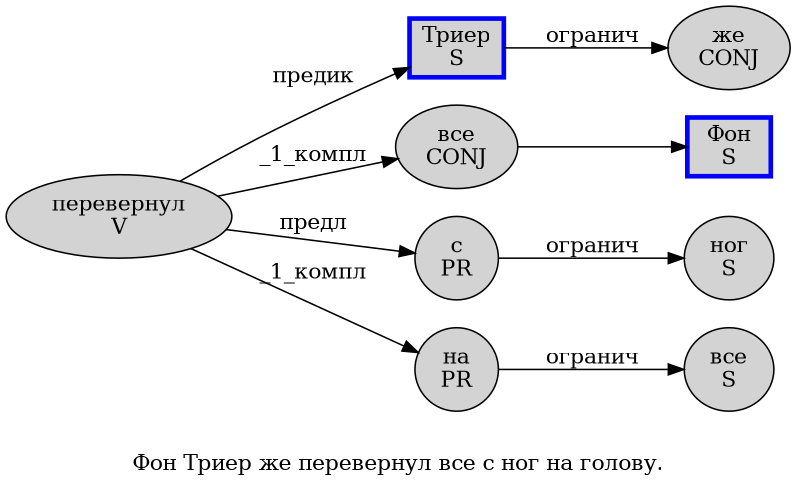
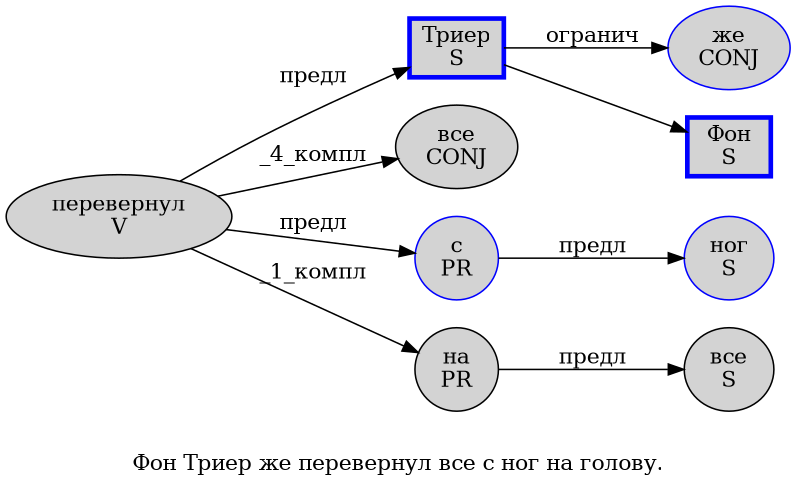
node "же CONJ": color black -> blue
edge "перевернул V" -> "Триер S": label "предик" -> "предл"
edge "все CONJ" -> "Фон S": now "Триер S" -> "Фон S"
edge "перевернул V" -> "все CONJ": label "_1_компл" -> "_4_компл"
edge "с PR" -> "ног S": label "огранич" -> "предл"
node "с PR": color black -> blue
node "ног S": color black -> blue
edge "на PR" -> "все S": label "огранич" -> "предл"
